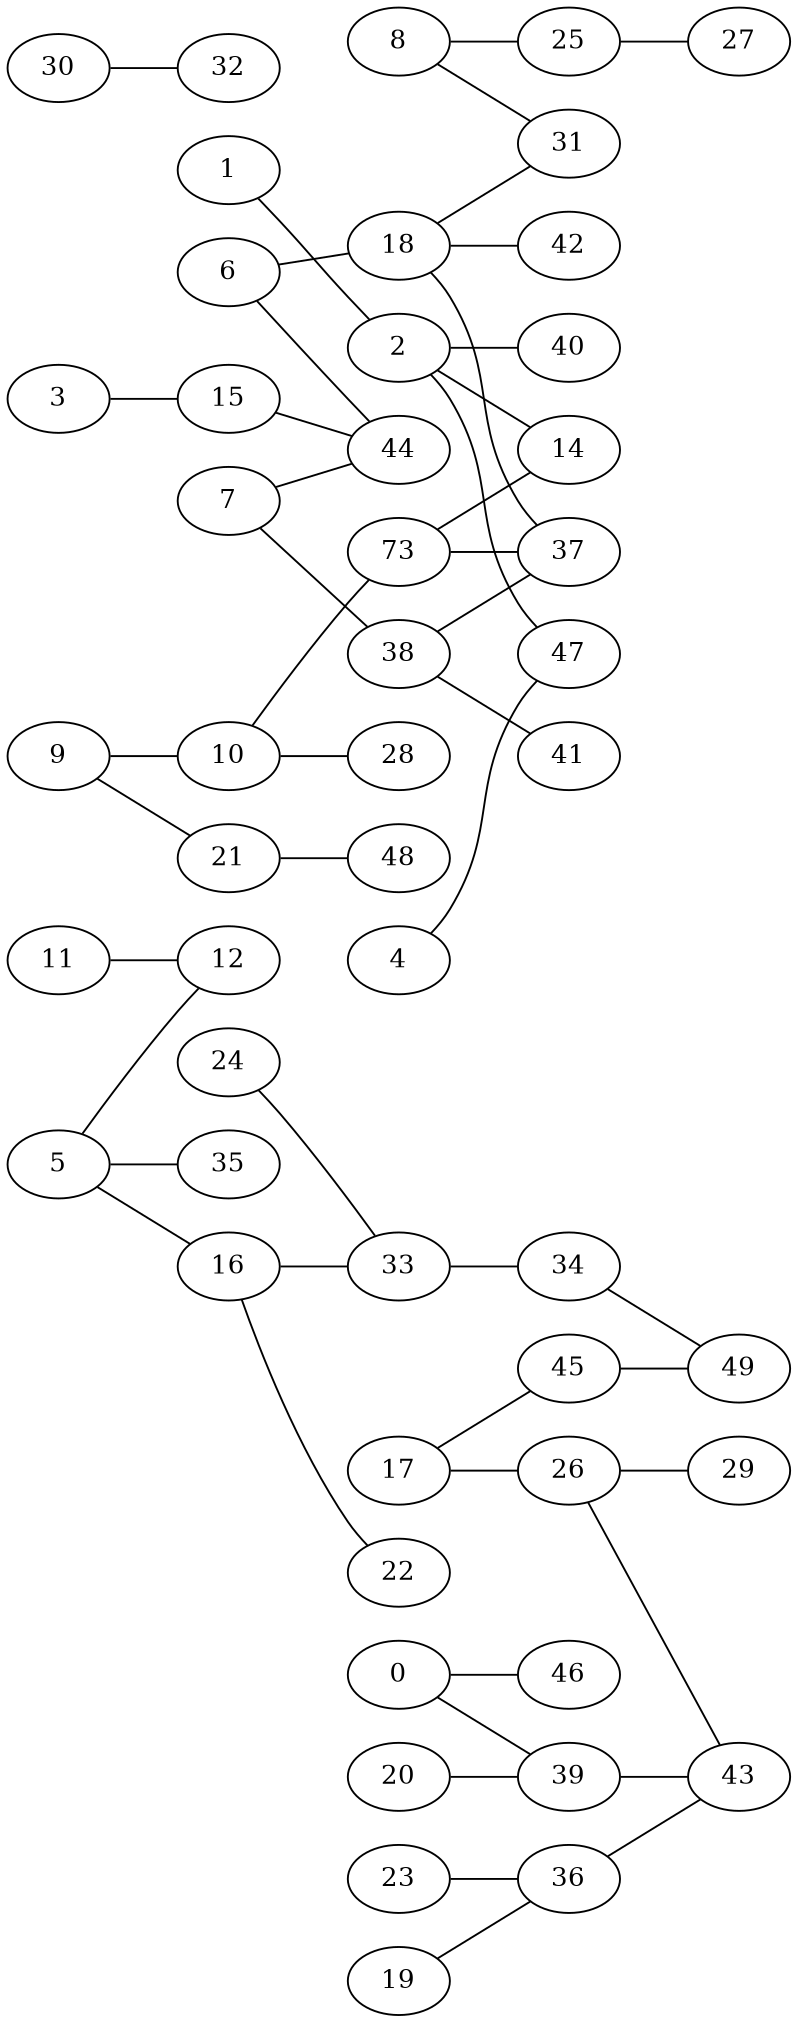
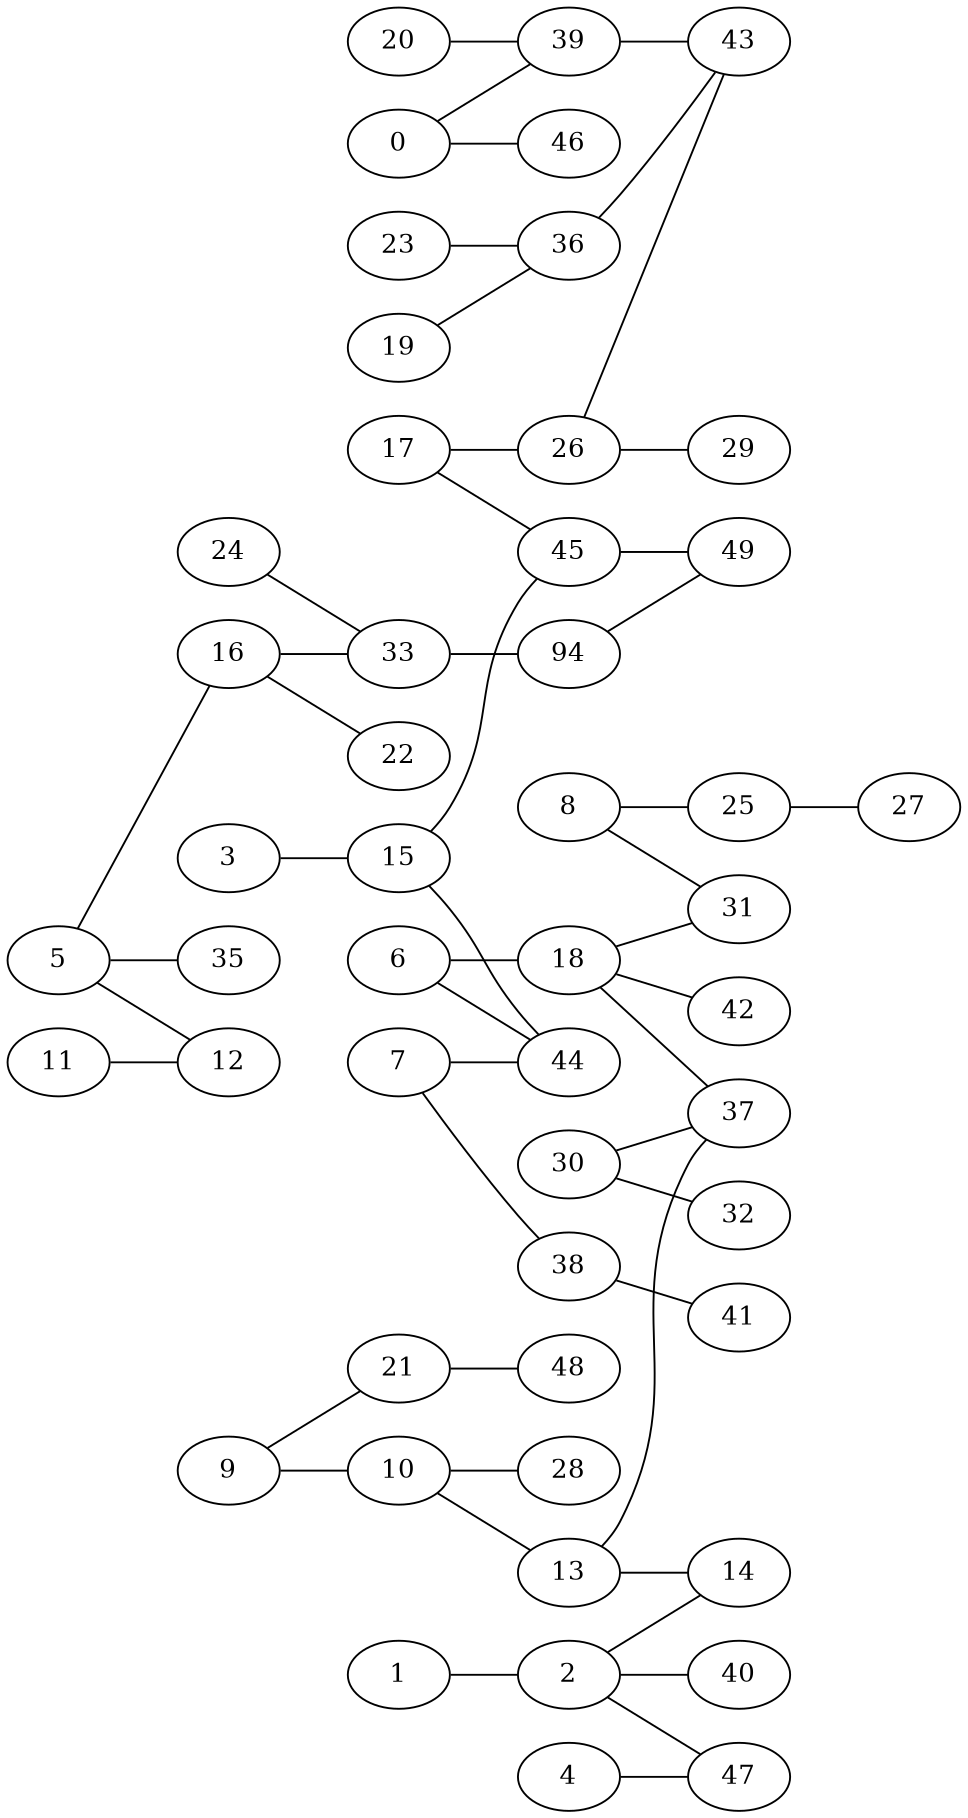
node "73": label "73" -> "13"
edge "37" -- "38": now "37" -- "30"
edge "45" -- "15": added
node "34": label "34" -> "94"
